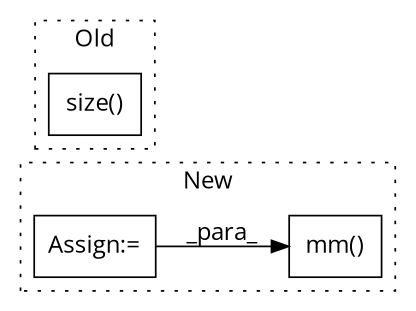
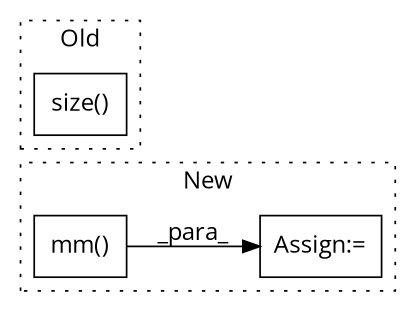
edge "Assign:=" -> "mm()": reversed
